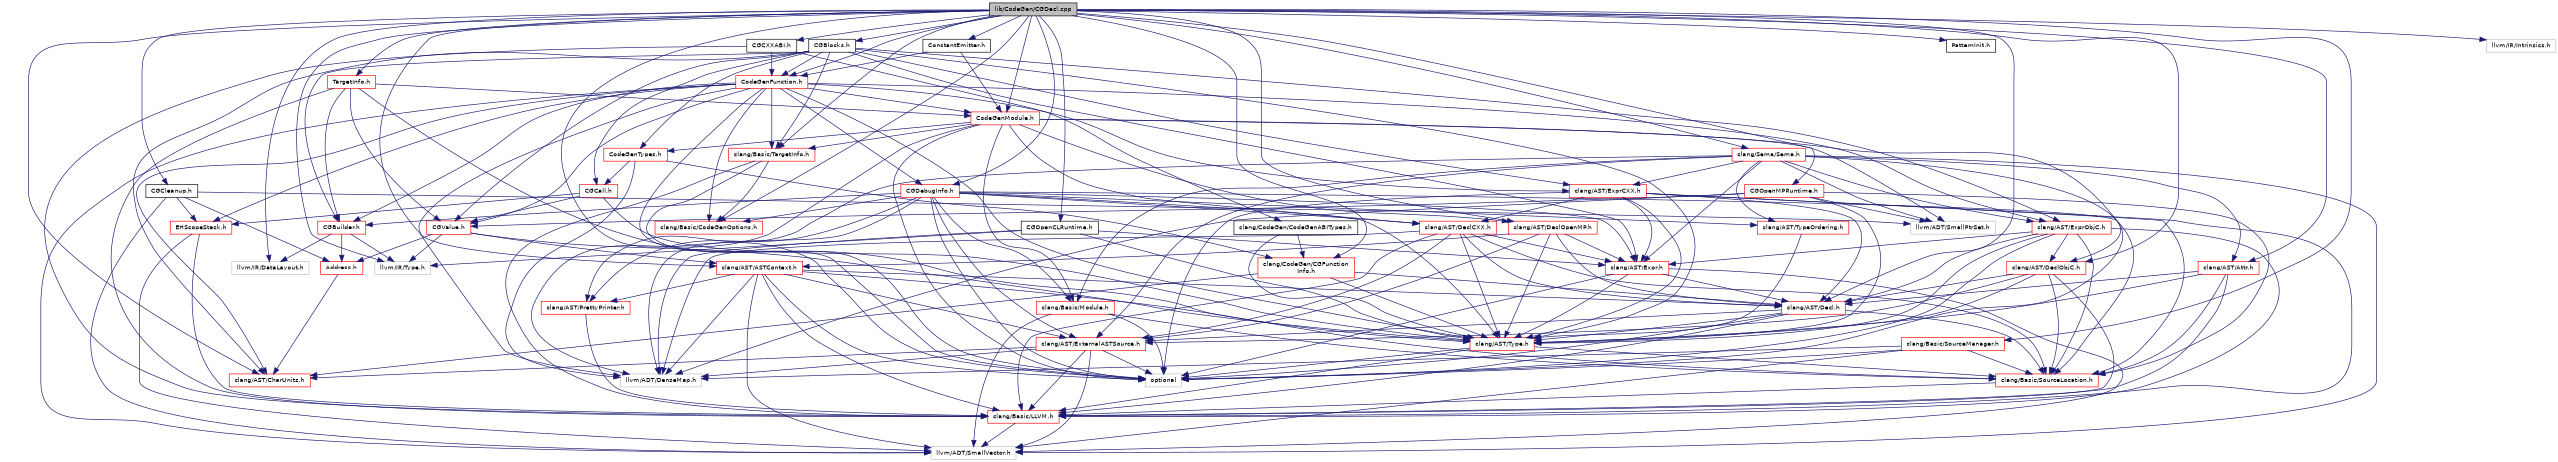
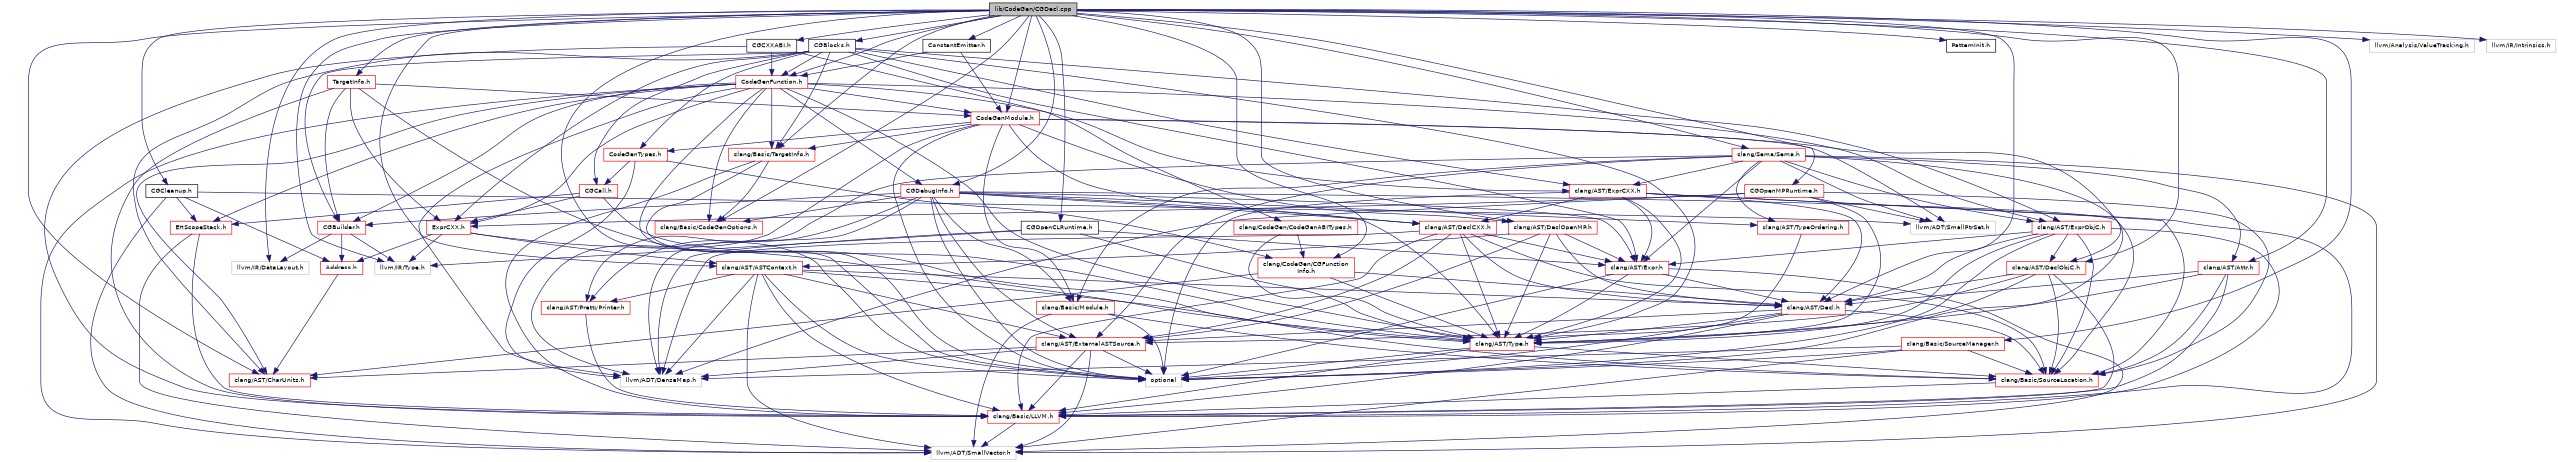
node "llvm/Analysis/ValueTracking.h": added
node "CGValue.h": label "CGValue.h" -> "ExprCXX.h"
node "clang/CodeGen/CodeGenABITypes.h": color black -> red
